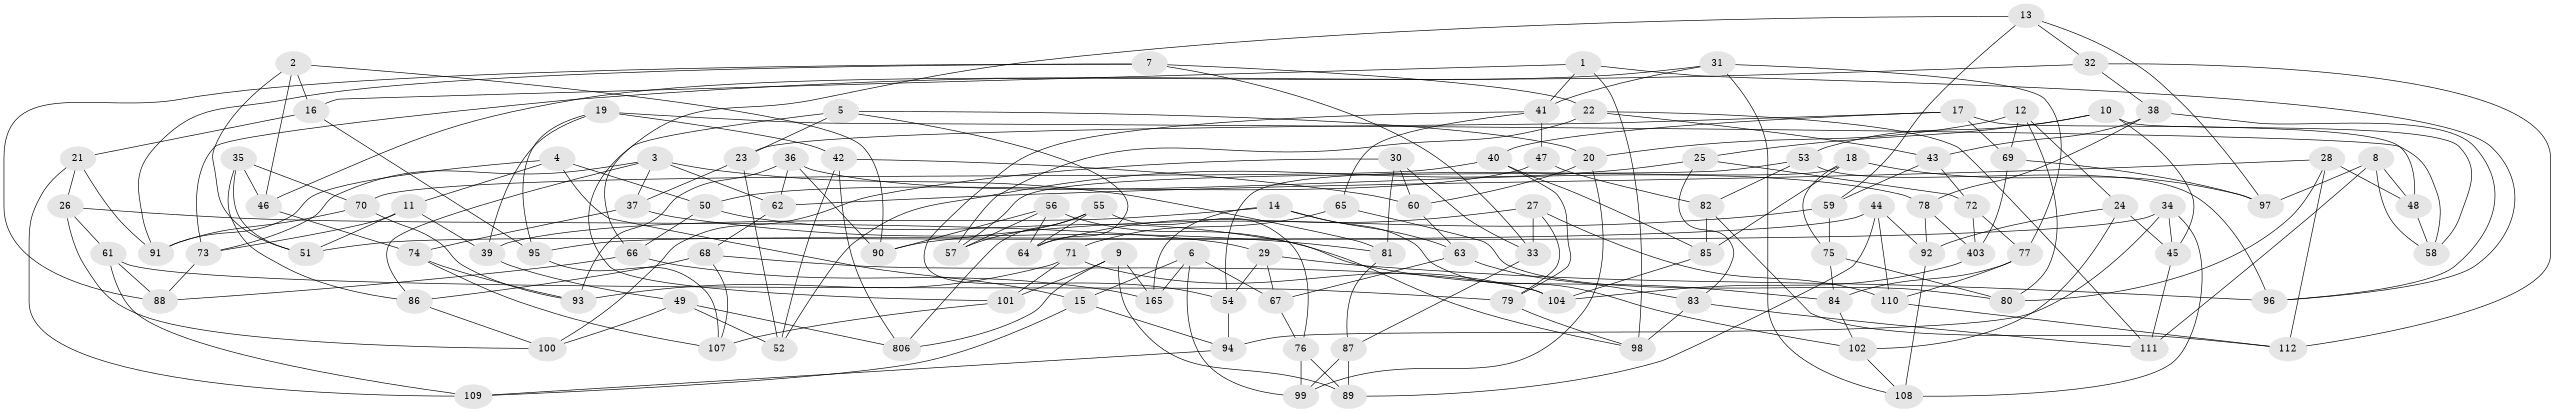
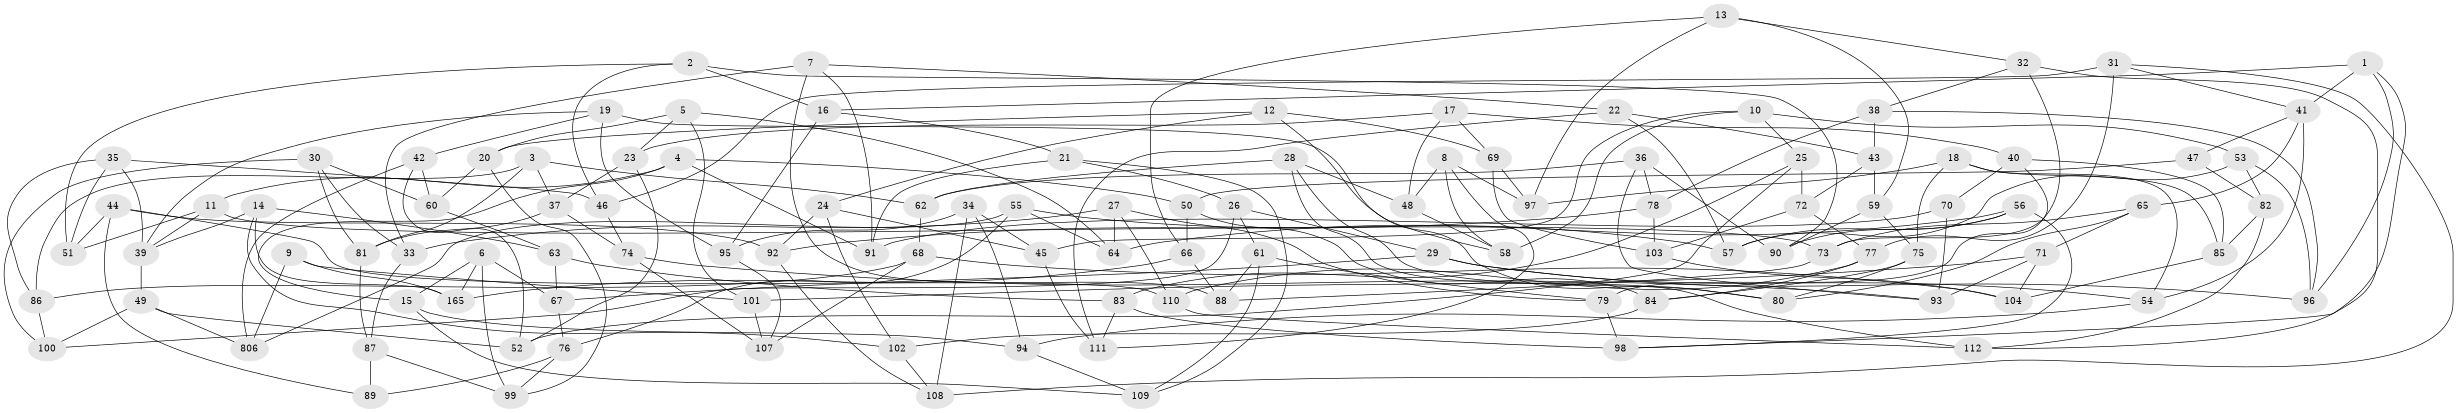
edge "3" -- "73": now "65" -- "73"
edge "35" -- "70": now "35" -- "39"
node "403": label "403" -> "103"
edge "9" -- "89": removed
